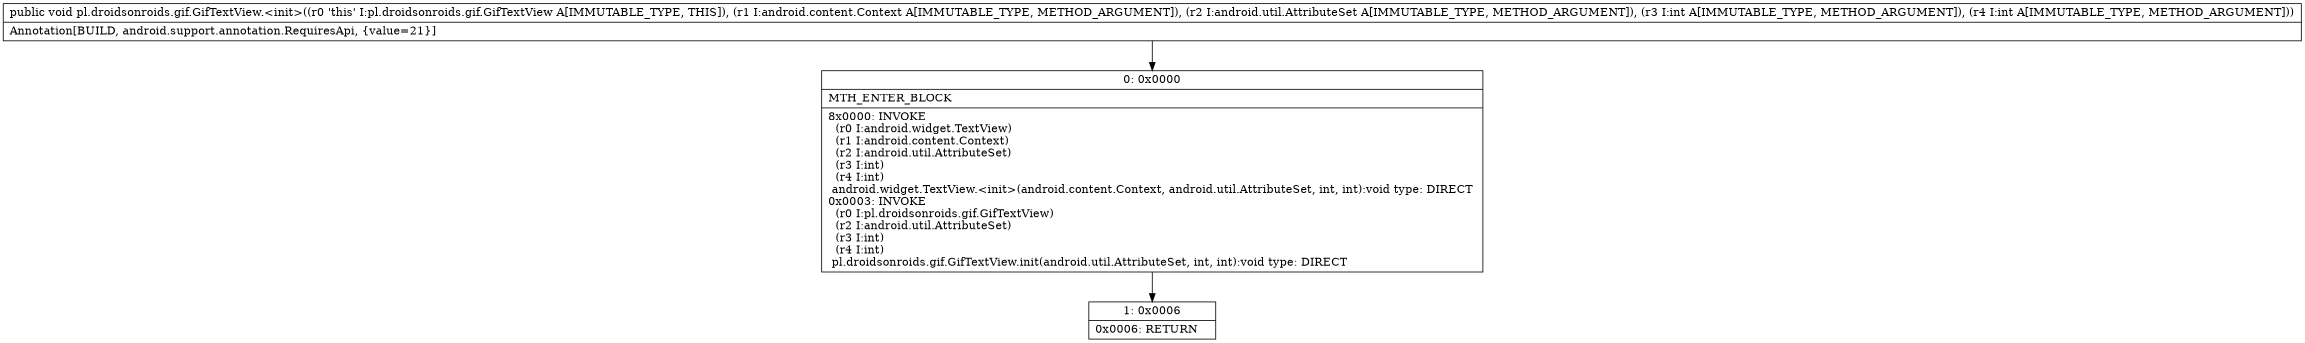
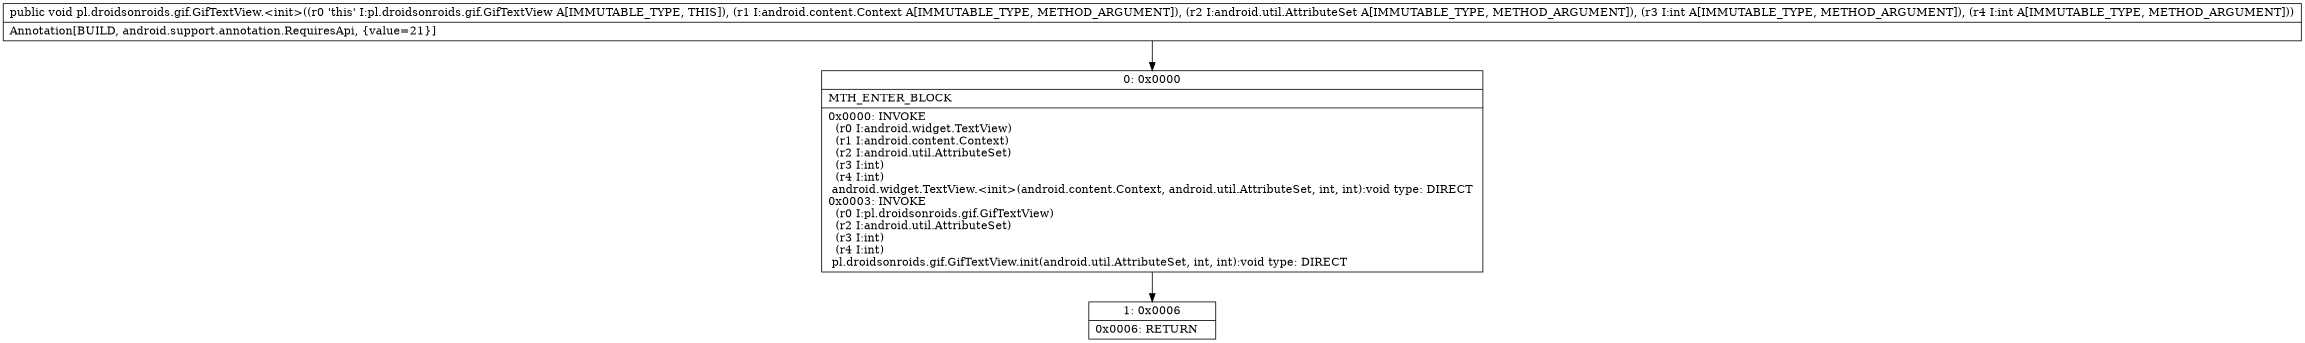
node "0: 0x0000": text "8x0000: INVOKE" -> "0x0000: INVOKE"
